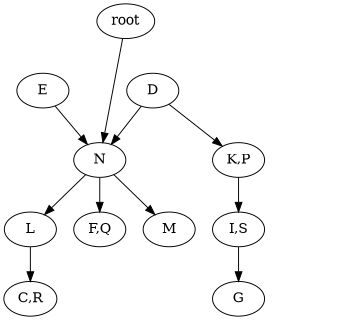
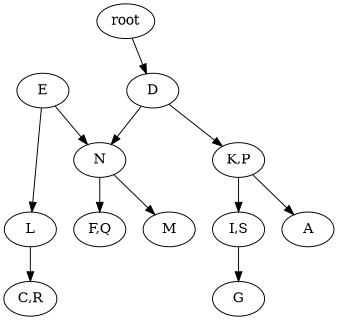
edge "root" -> "N": now "root" -> "D"
edge "N" -> "L": now "E" -> "L"
node "A": added
